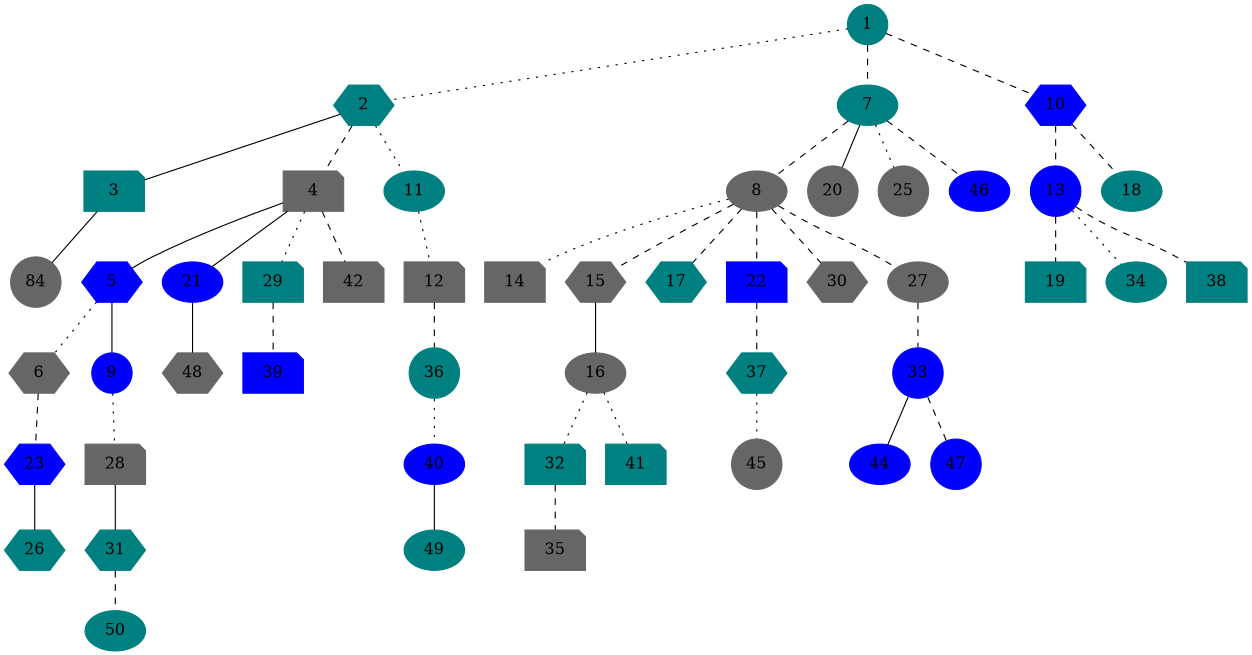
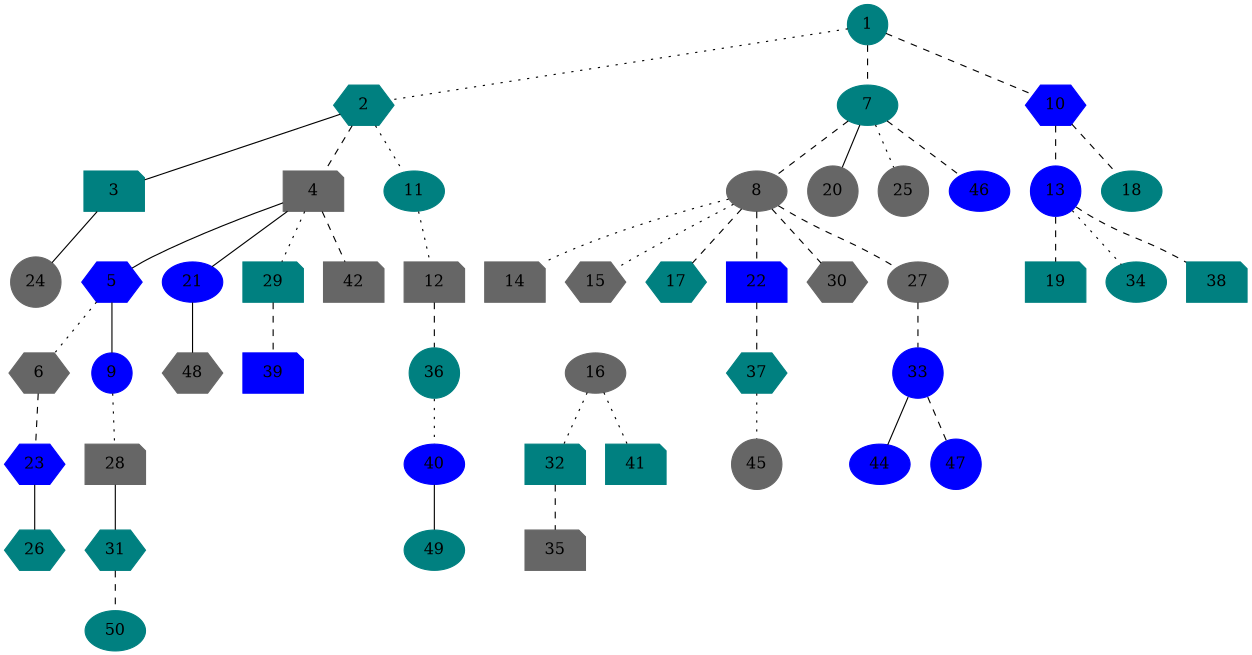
edge "8" -- "15": style dashed -> dotted
node "84": label "84" -> "24"
edge "15" -- "16": removed
